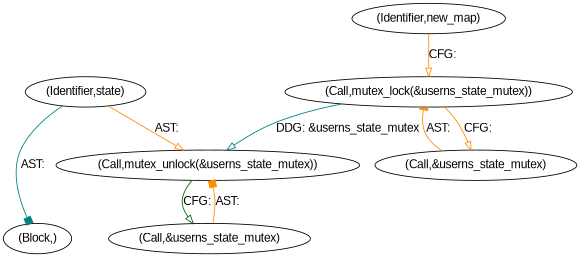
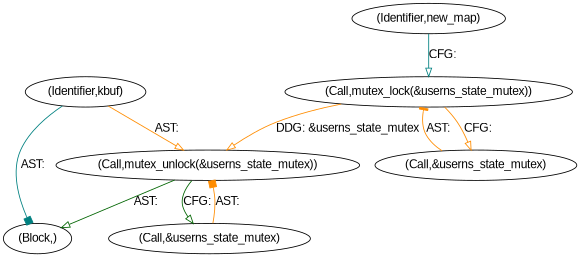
edge "(Identifier,new_map)" -> "(Call,mutex_lock(&userns_state_mutex))": color darkorange -> teal
node "(Identifier,state)": label "(Identifier,state)" -> "(Identifier,kbuf)"
edge "(Call,mutex_lock(&userns_state_mutex))" -> "(Call,mutex_unlock(&userns_state_mutex))": color teal -> darkorange
edge "(Call,mutex_unlock(&userns_state_mutex))" -> "(Block,)": added, label "AST:"
